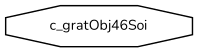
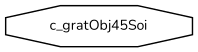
node "c_gratObj46Soi": label "c_gratObj46Soi" -> "c_gratObj45Soi"
